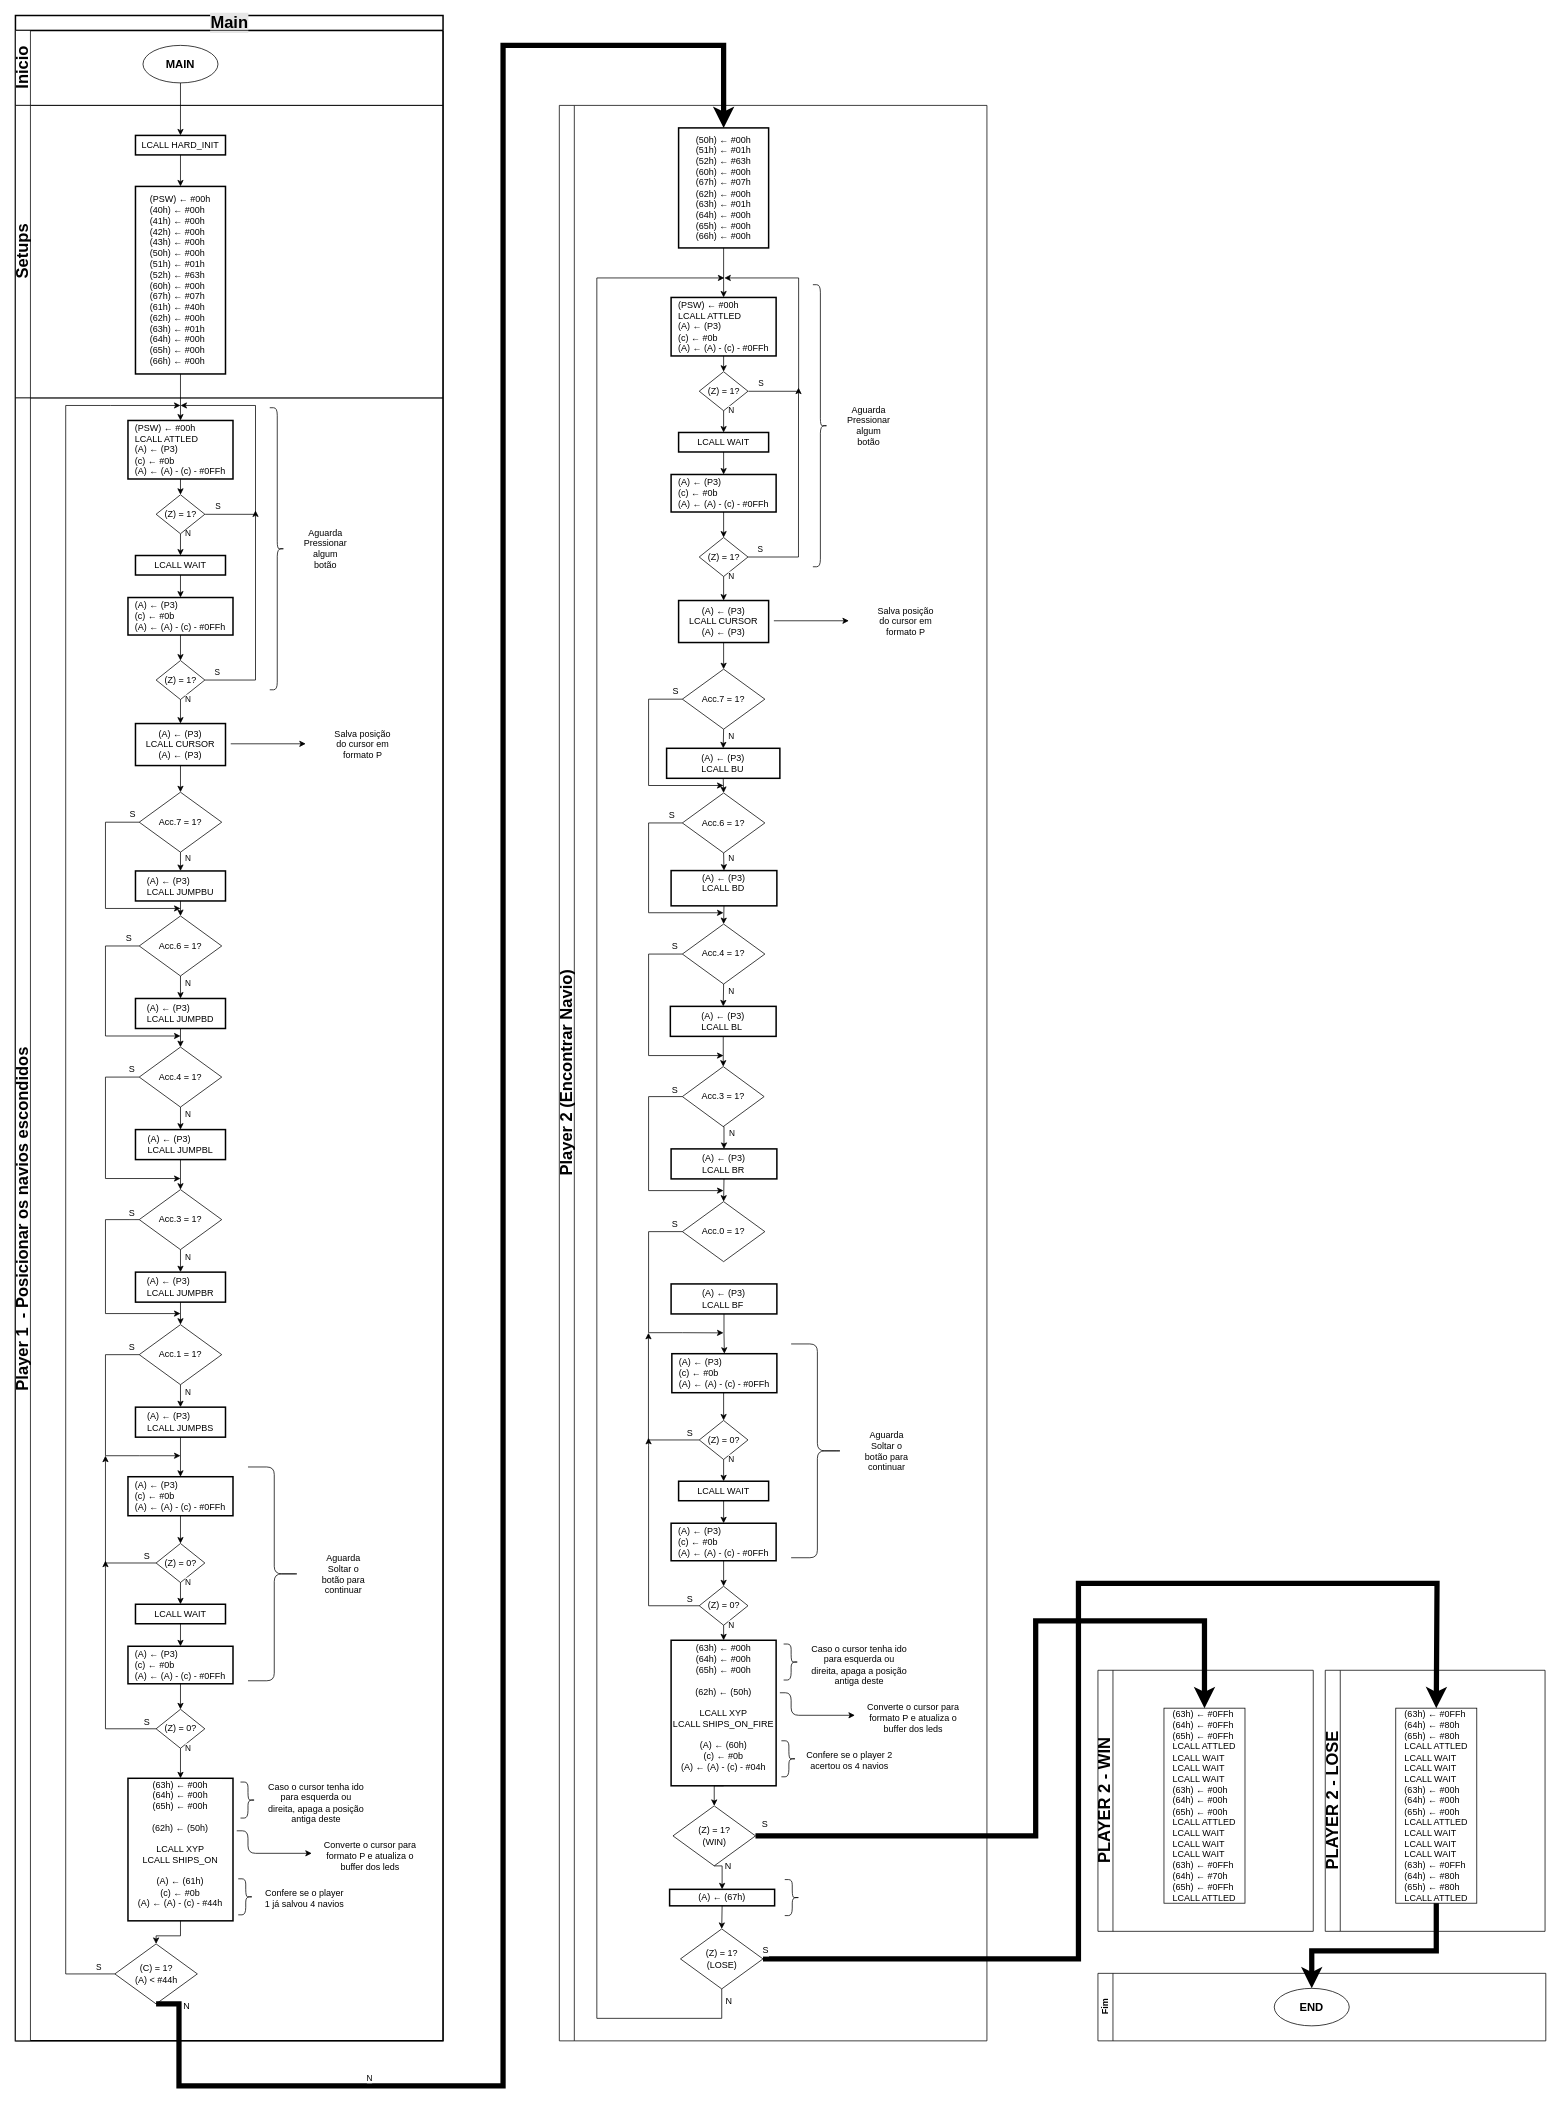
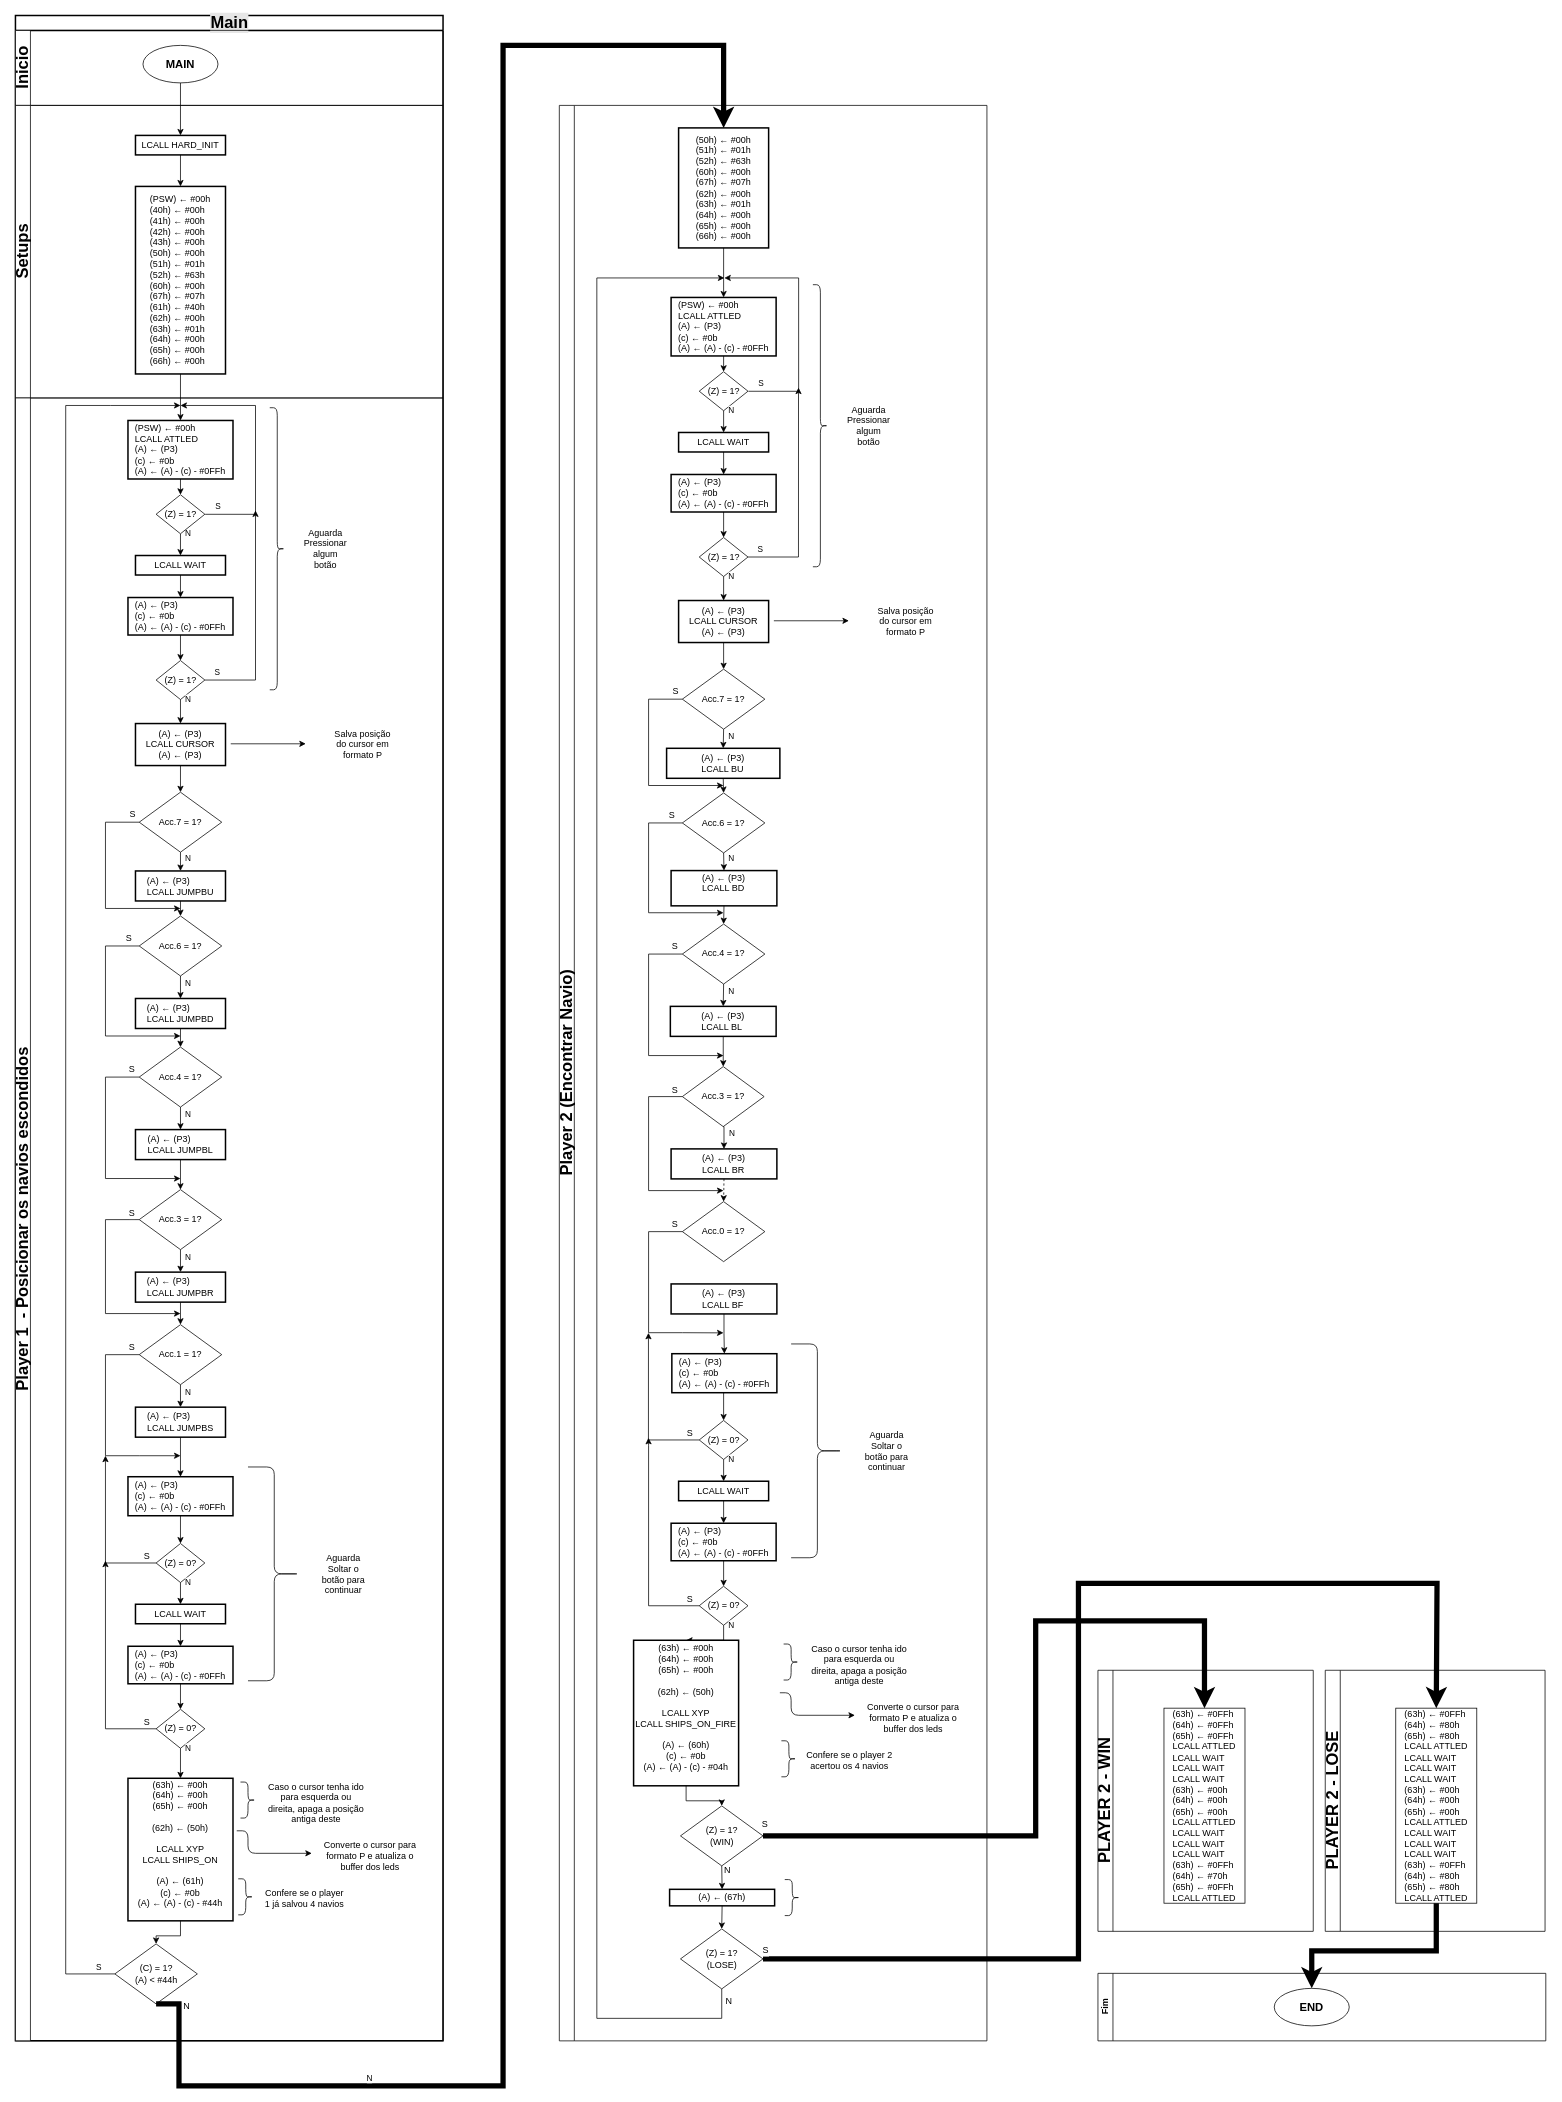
edge "(A) ← (P3) LCALL BR" -> "Acc.0 = 1?": style solid -> dashed
node "(63h) ← #00h (64h) ← #00h (65h) ← #00h (62h) ← (50h) LCALL XYP LCALL SHIPS_ON_FIRE (A) ← (60h) (c) ← #0b (A) ← (A) - (c) - #04h": moved (723, 1713) -> (686, 1713)
node "(Z) = 1? (WIN)": moved (714, 1835) -> (722, 1835)
